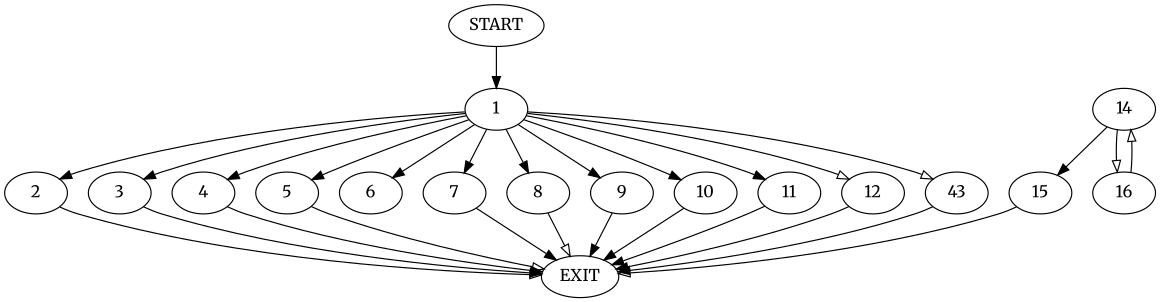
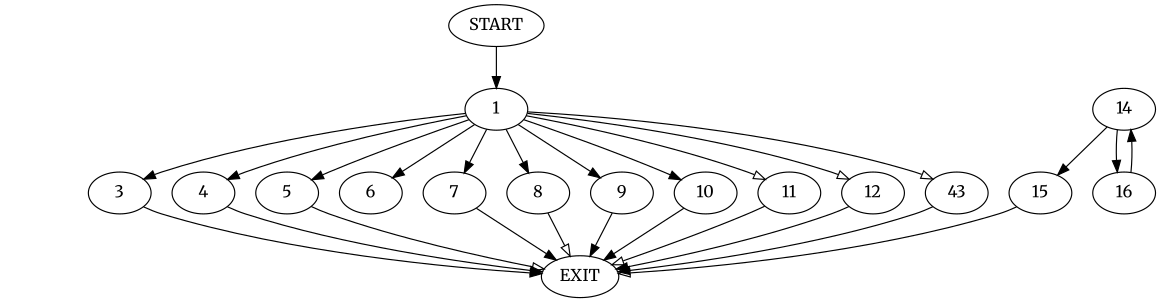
edge "1" -> "11": arrowhead normal -> onormal
edge "14" -> "16": arrowhead onormal -> normal
edge "16" -> "14": arrowhead onormal -> normal
node "2": removed
edge "11" -> "EXIT": arrowhead normal -> onormal
